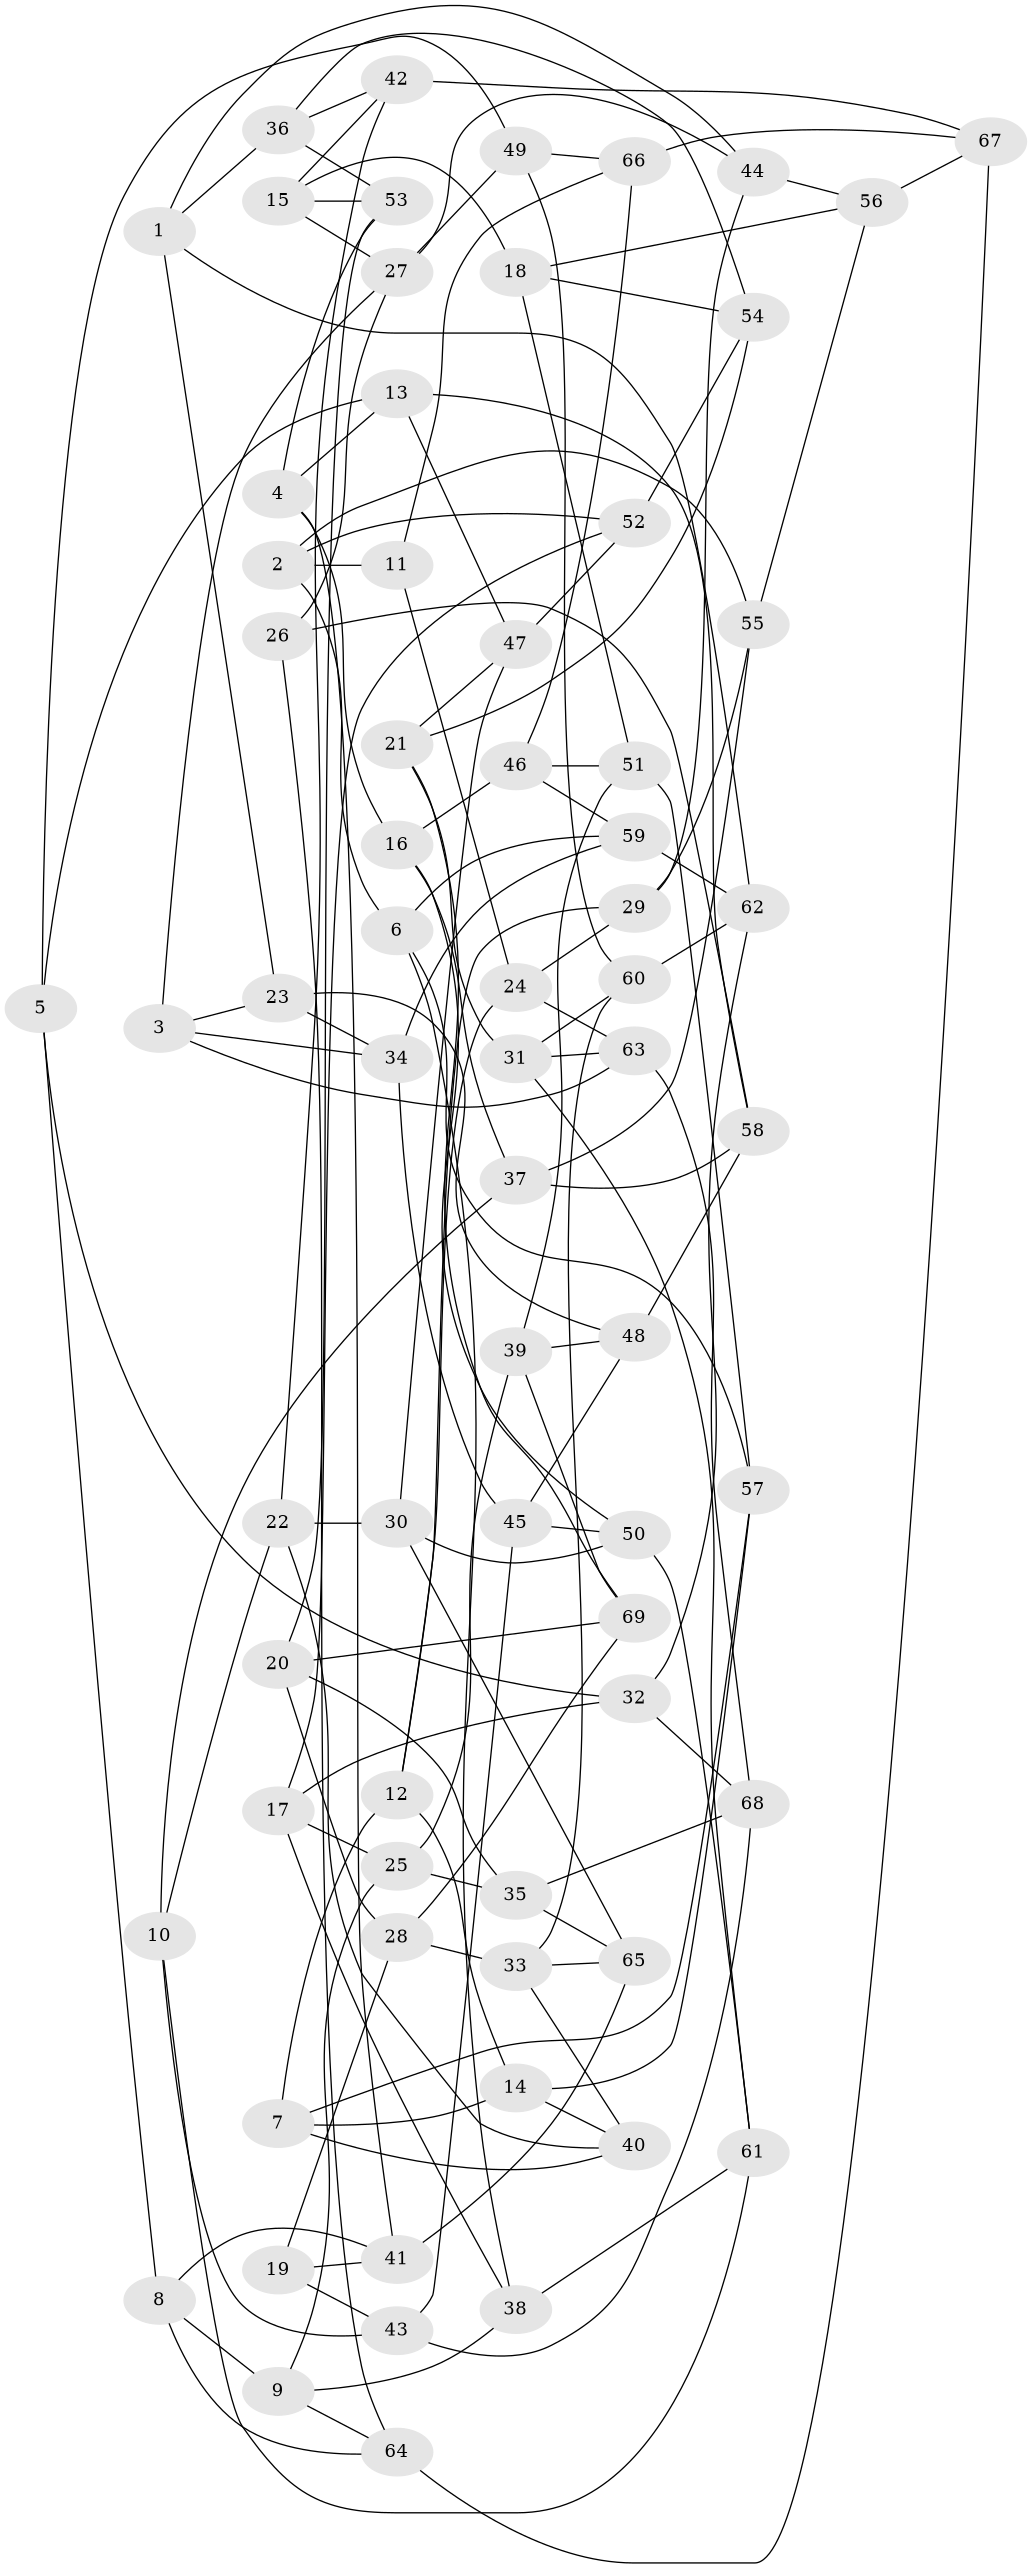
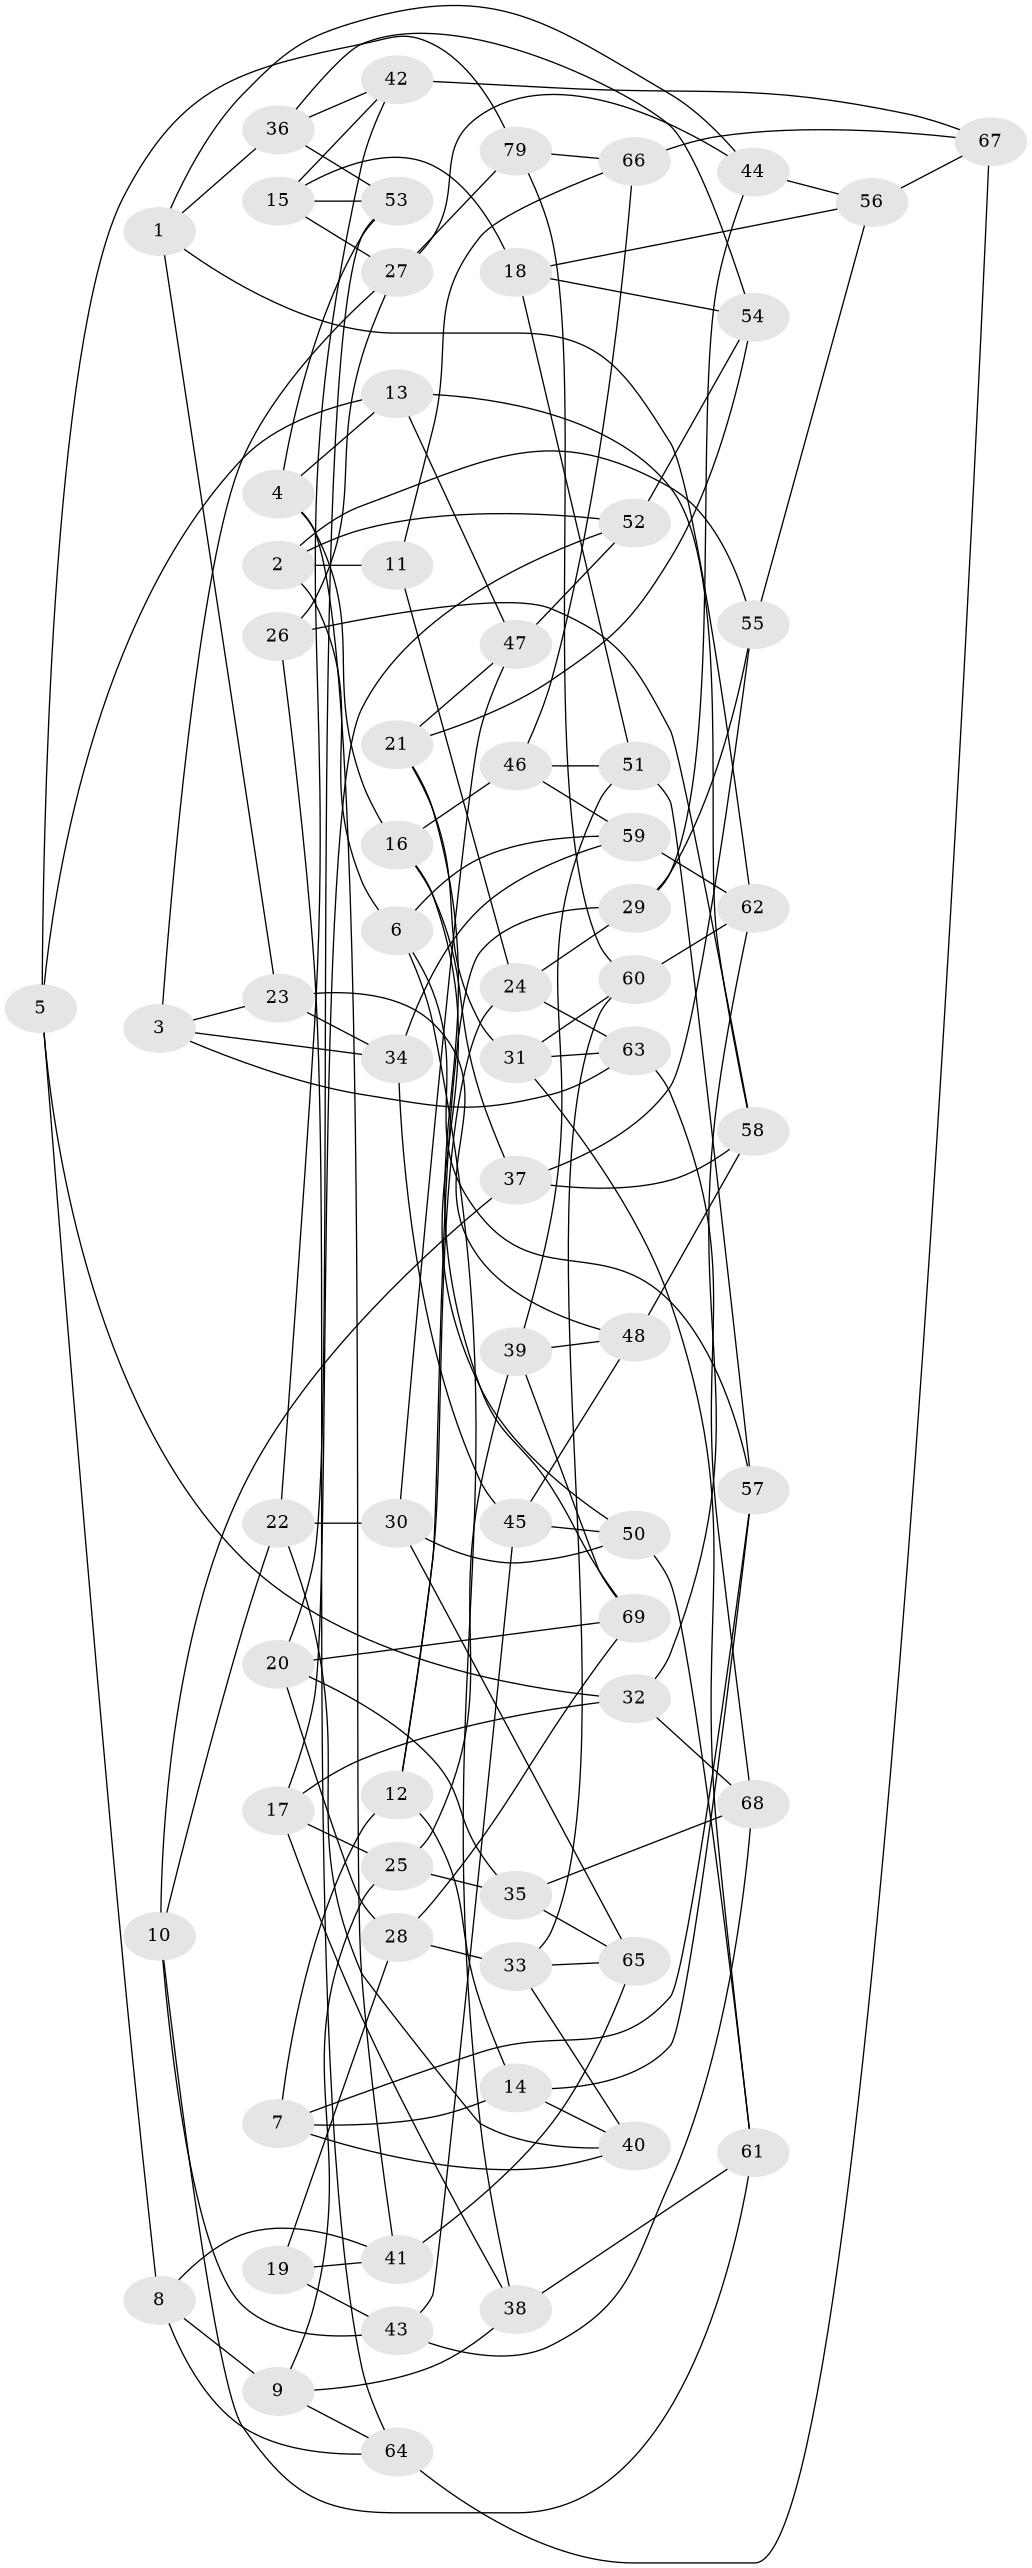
node "49": label "49" -> "79"
